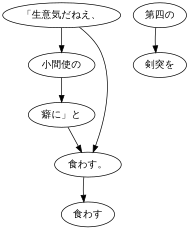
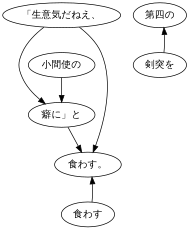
edge "「生意気だねえ、" -> "小間使の": now "「生意気だねえ、" -> "癖に」と"
edge "第四の" -> "剣突を": reversed
edge "食わす。" -> "食わす": reversed
